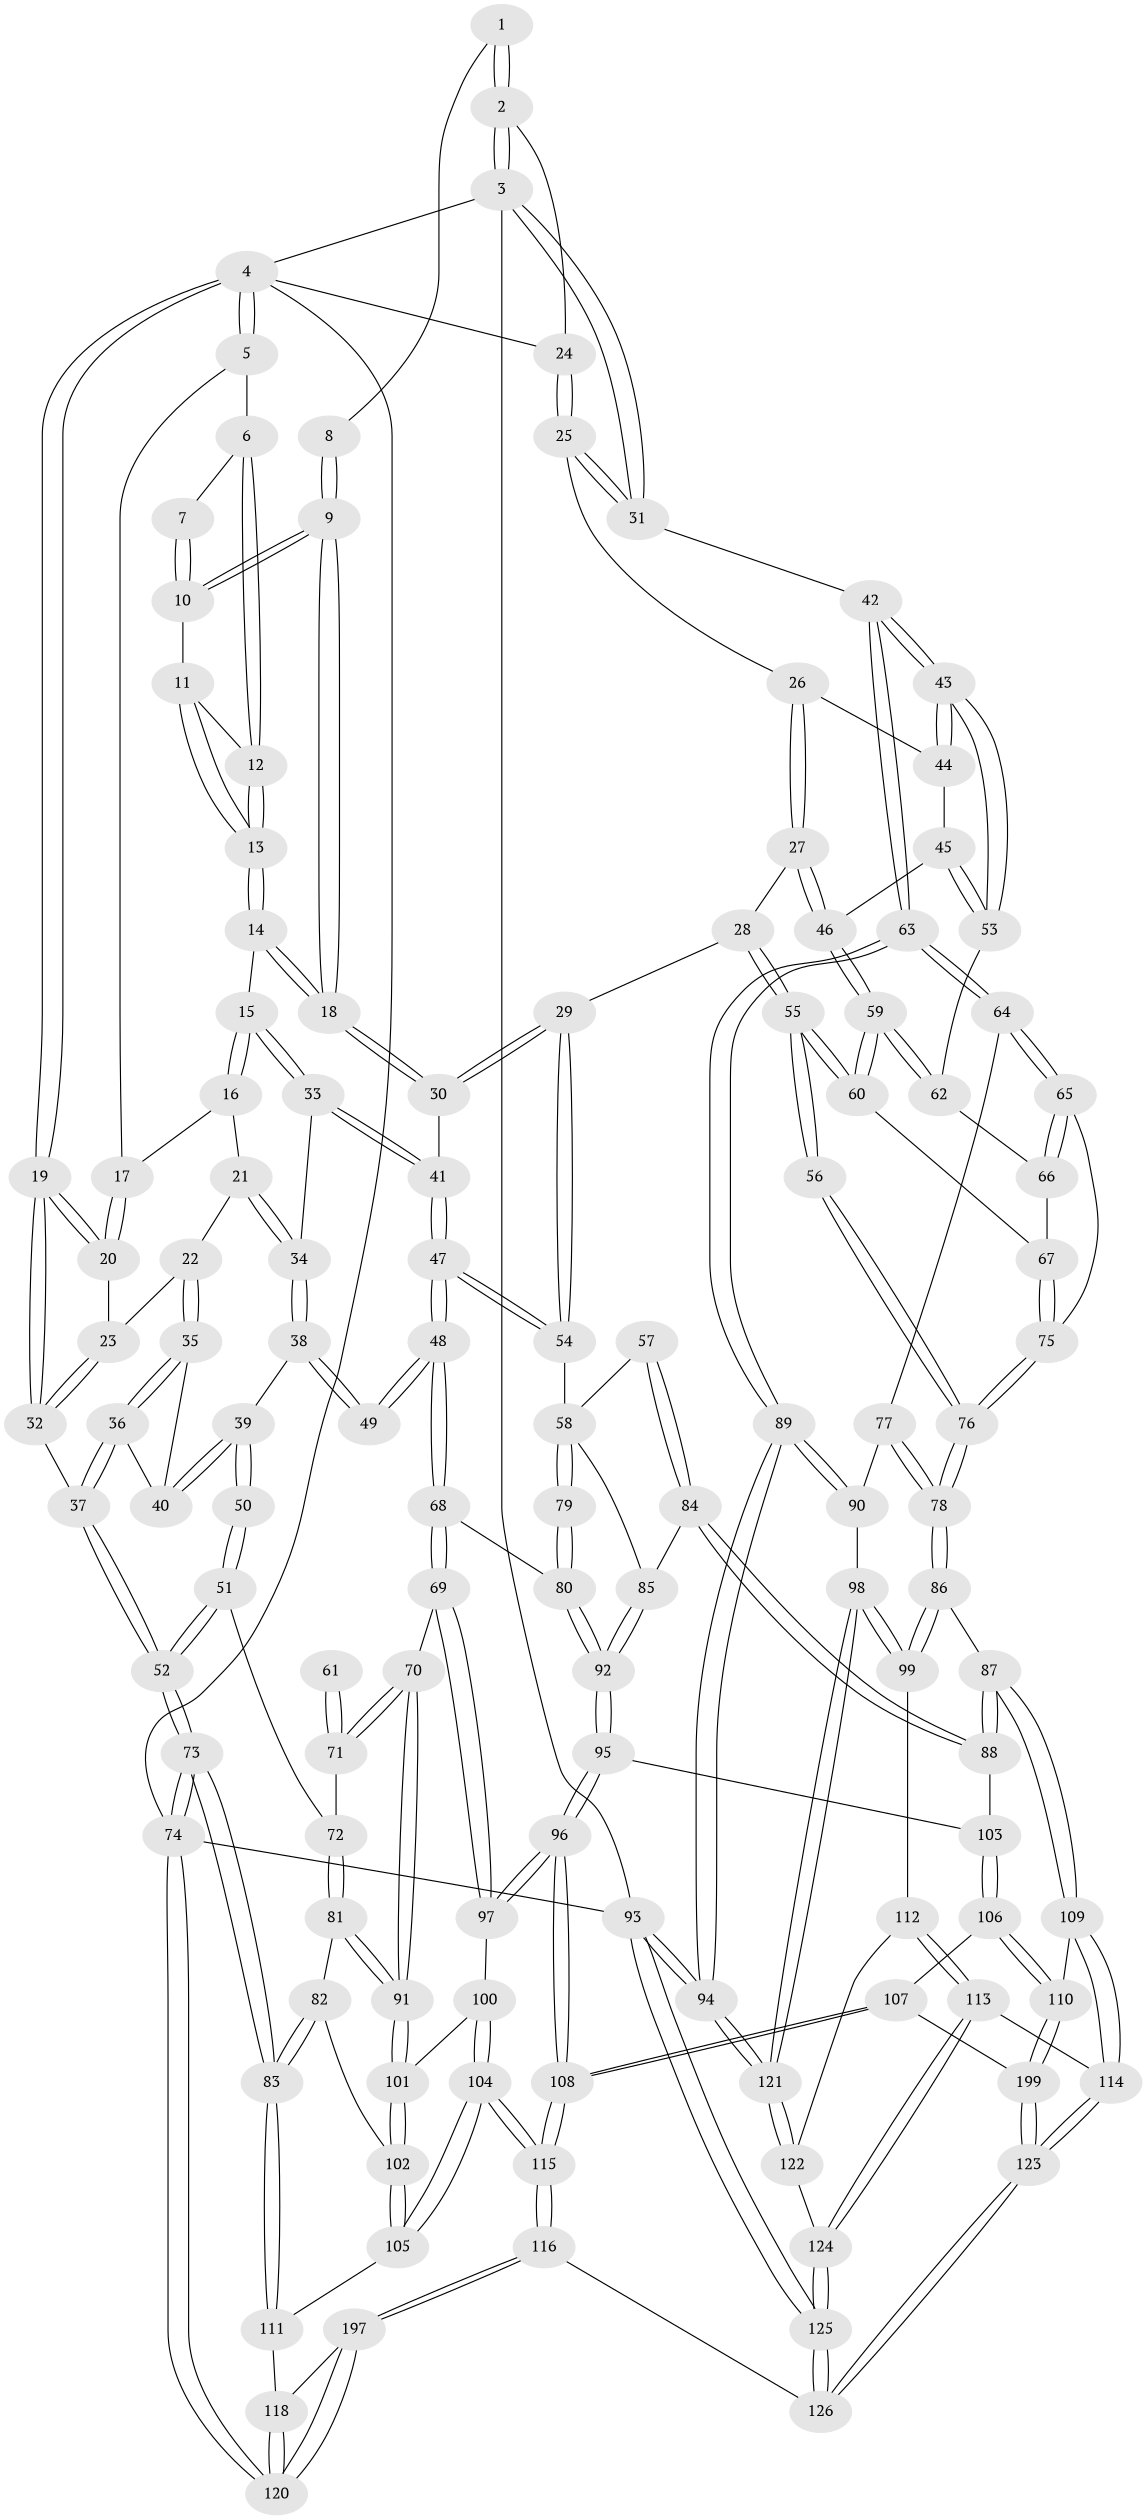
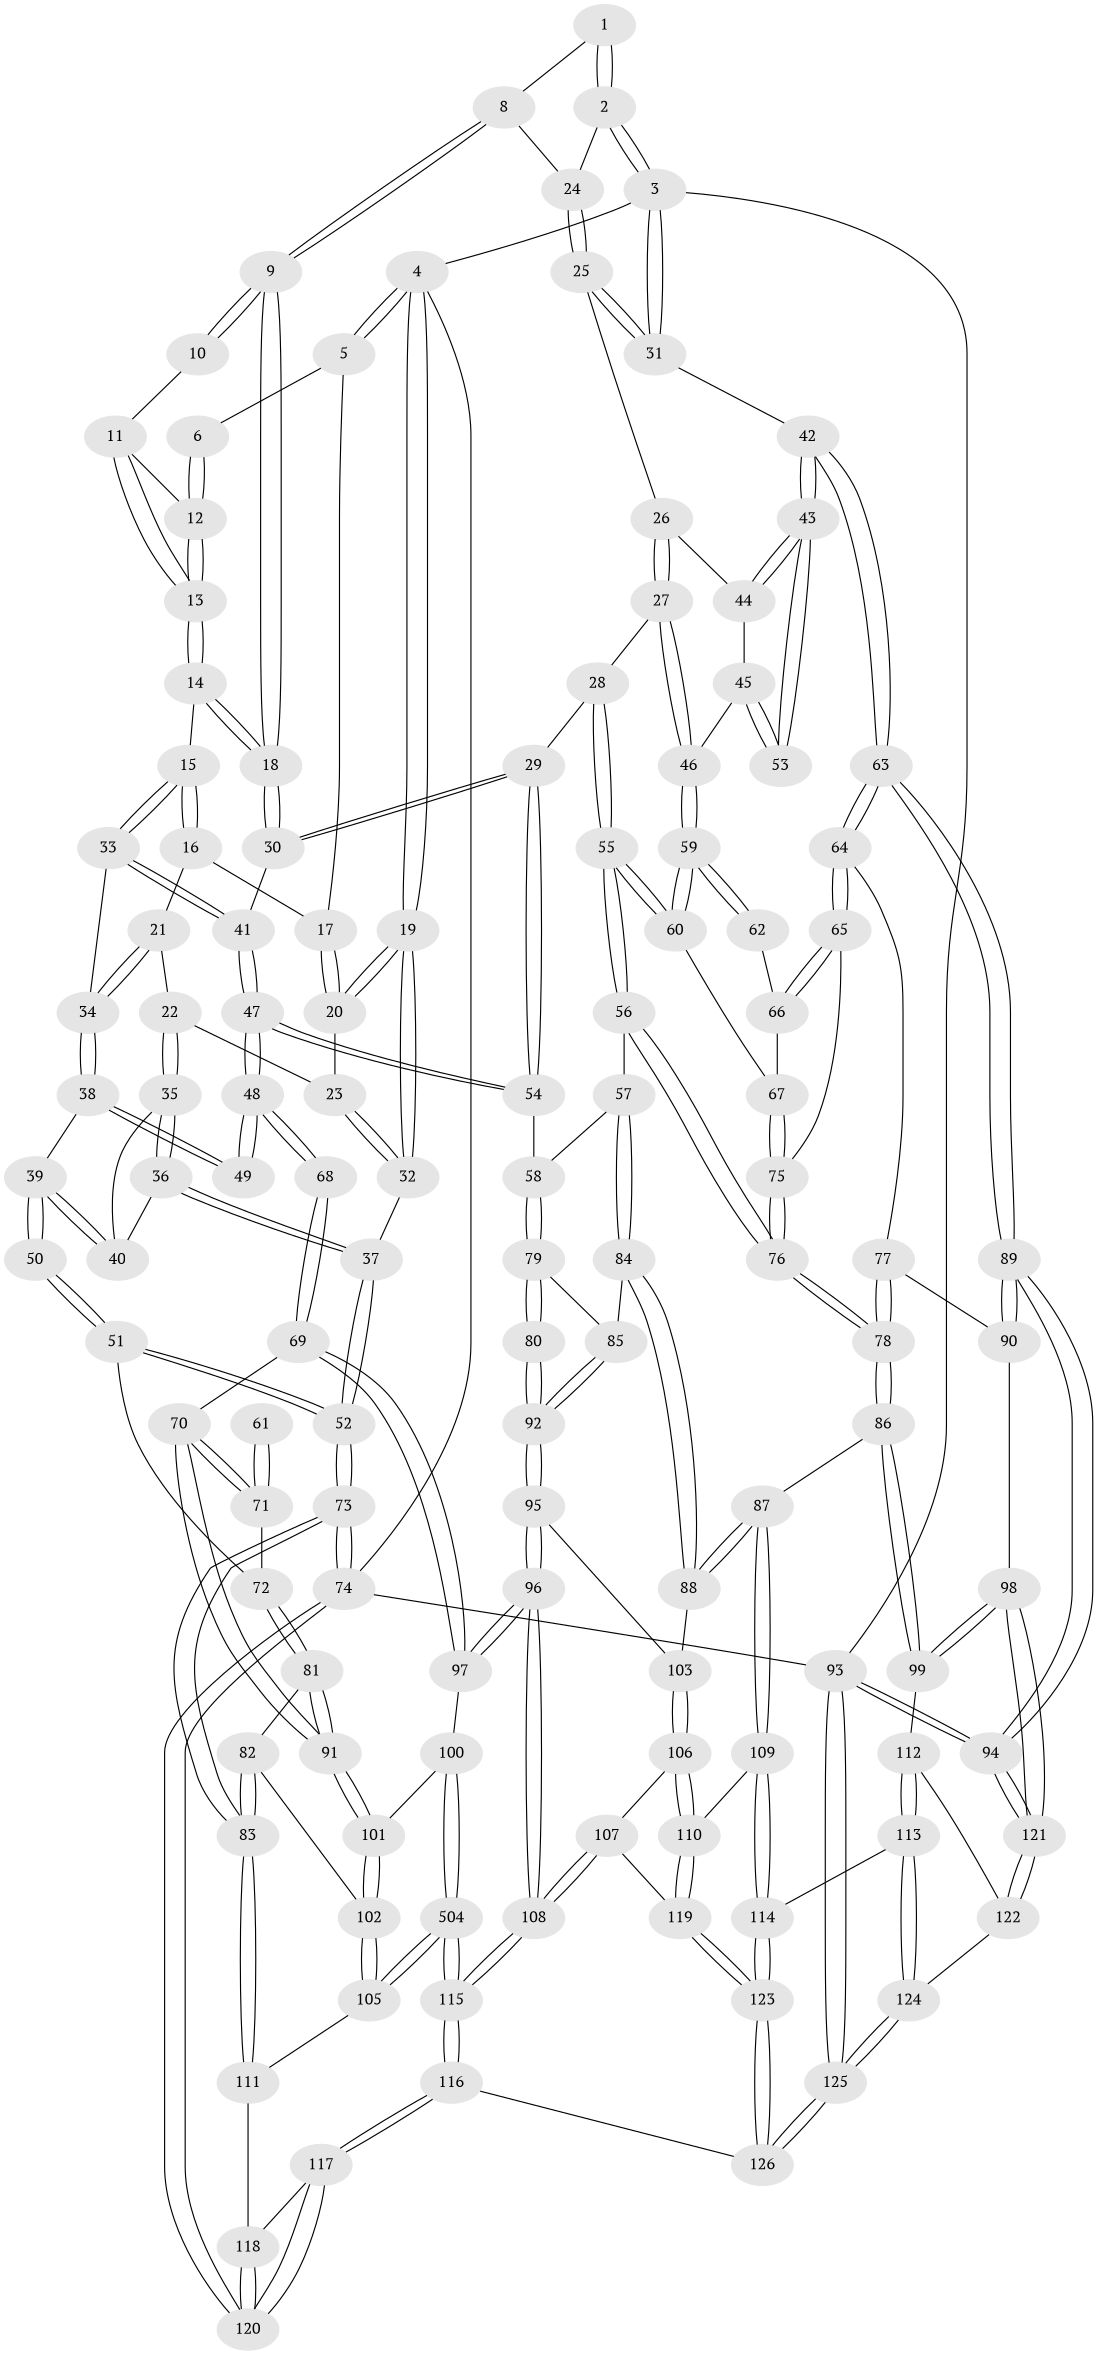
edge "4" -- "24": now "8" -- "24"
node "7": removed
edge "53" -- "62": removed
edge "56" -- "57": added
edge "58" -- "85": now "79" -- "85"
edge "68" -- "80": removed
node "104": label "104" -> "504"
node "199": label "199" -> "119"
node "197": label "197" -> "117"
